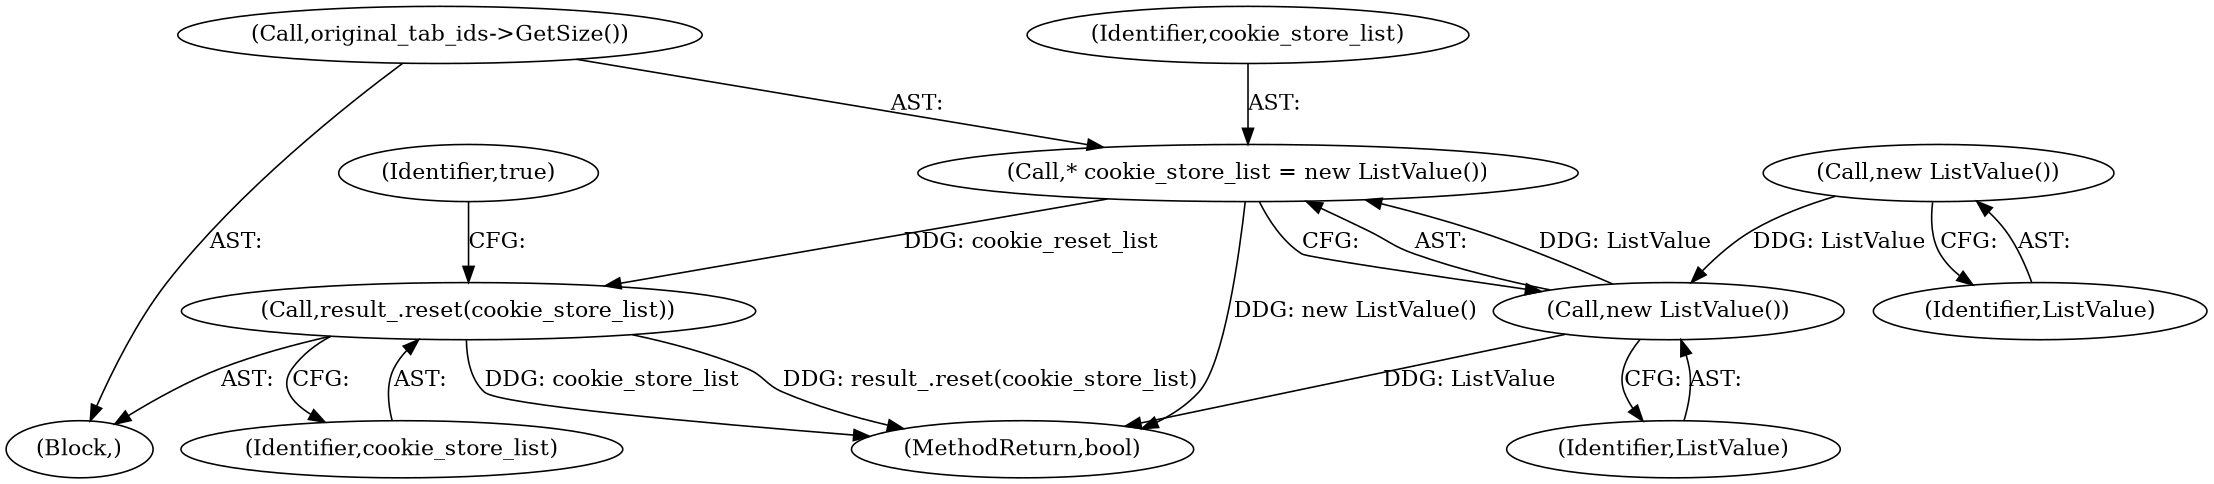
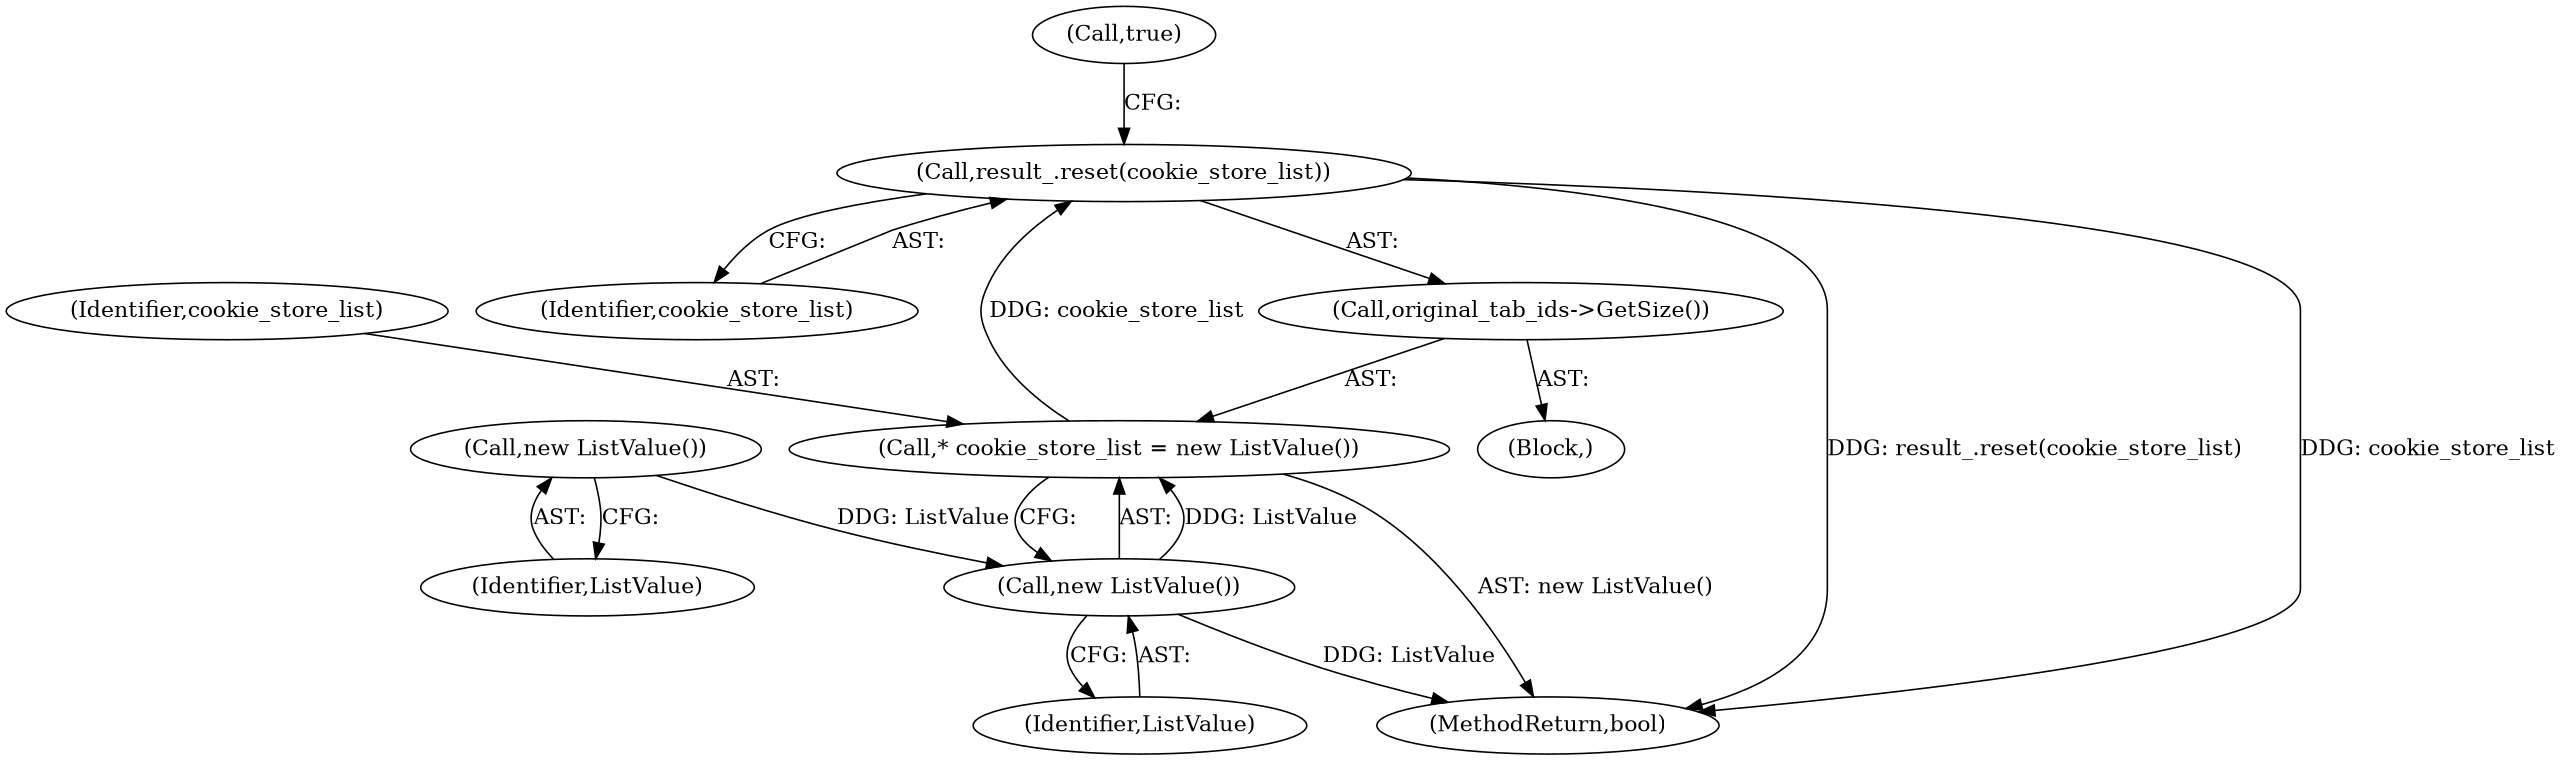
node "(Identifier,true)": label "(Identifier,true)" -> "(Call,true)"
edge "(Call,* cookie_store_list = new ListValue())" -> "(Call,result_.reset(cookie_store_list))": label "DDG: cookie_reset_list" -> "DDG: cookie_store_list"
edge "(Call,* cookie_store_list = new ListValue())" -> "(MethodReturn,bool)": label "DDG: new ListValue()" -> "AST: new ListValue()"
edge "(Call,result_.reset(cookie_store_list))" -> "(Block,)": now "(Call,result_.reset(cookie_store_list))" -> "(Call,original_tab_ids->GetSize())"
